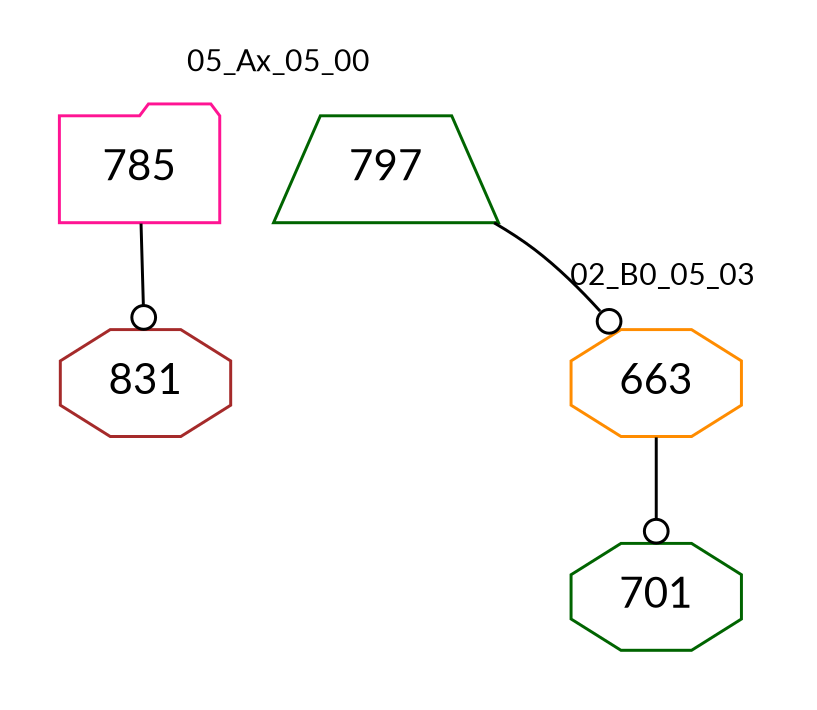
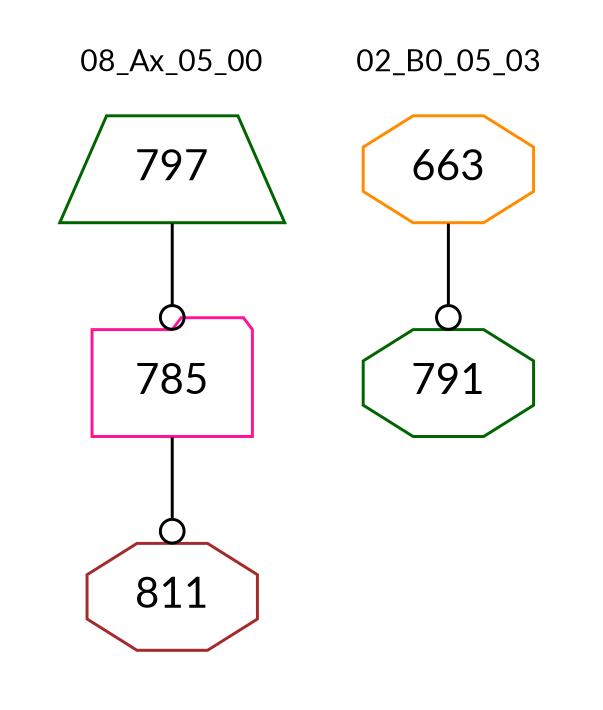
cluster "05_Ax_05_00": label "05_Ax_05_00" -> "08_Ax_05_00"
edge "797" -> "663": now "797" -> "785"
node "831": label "831" -> "811"
node "701": label "701" -> "791"
